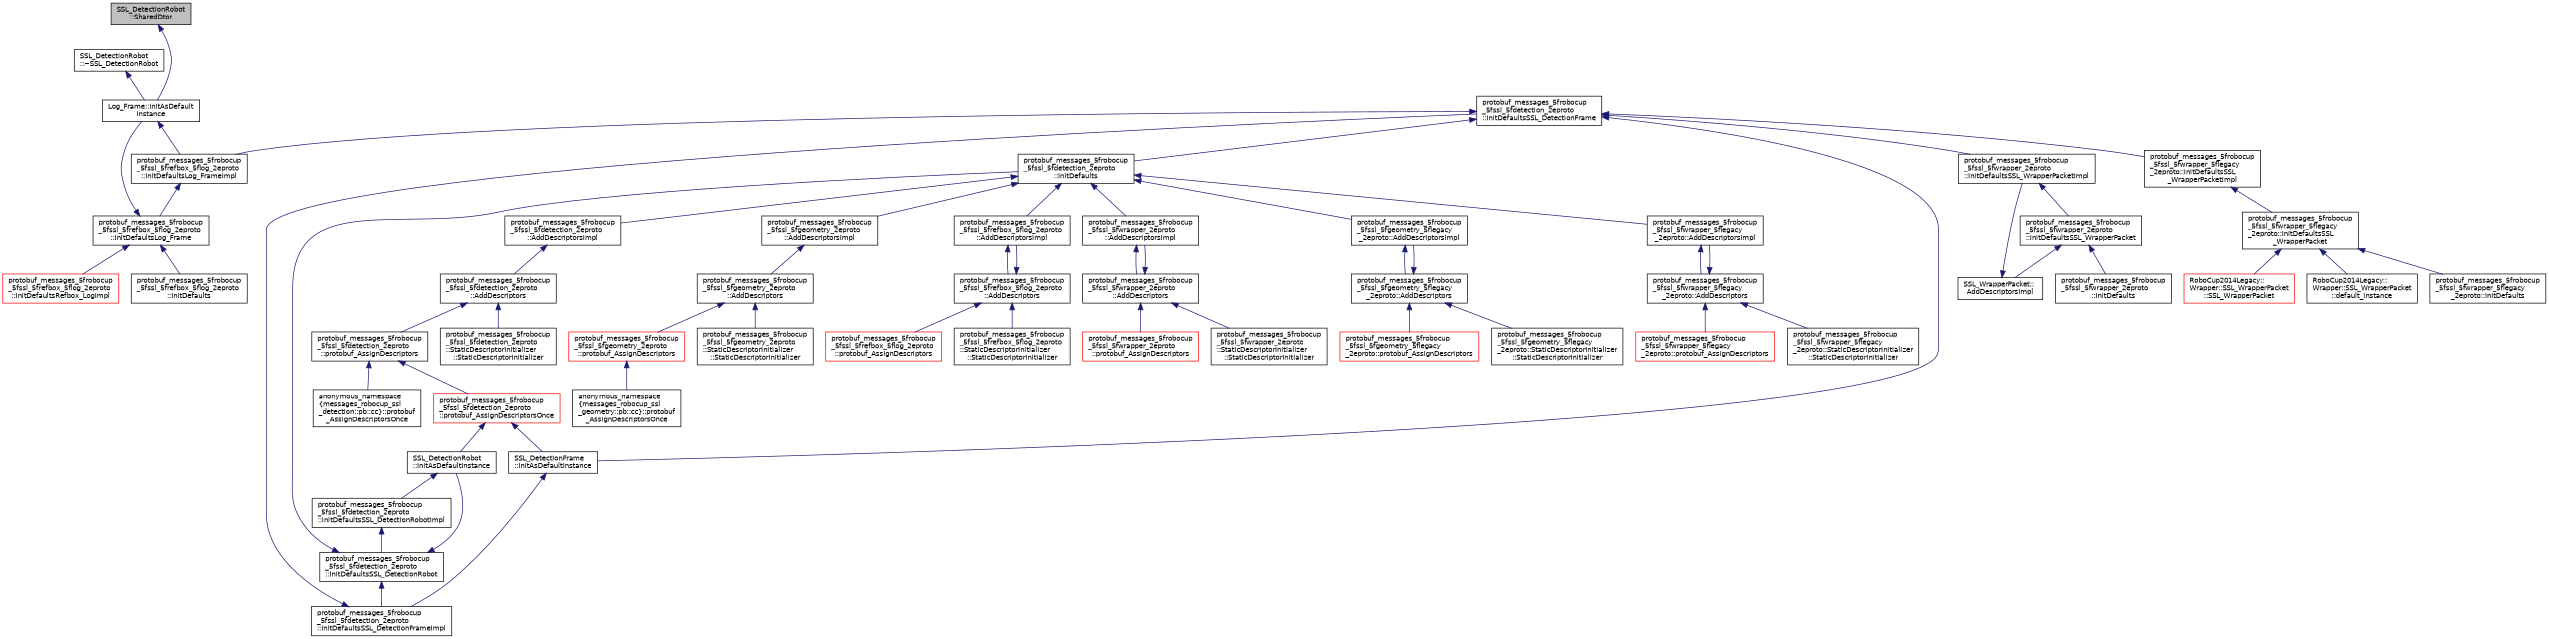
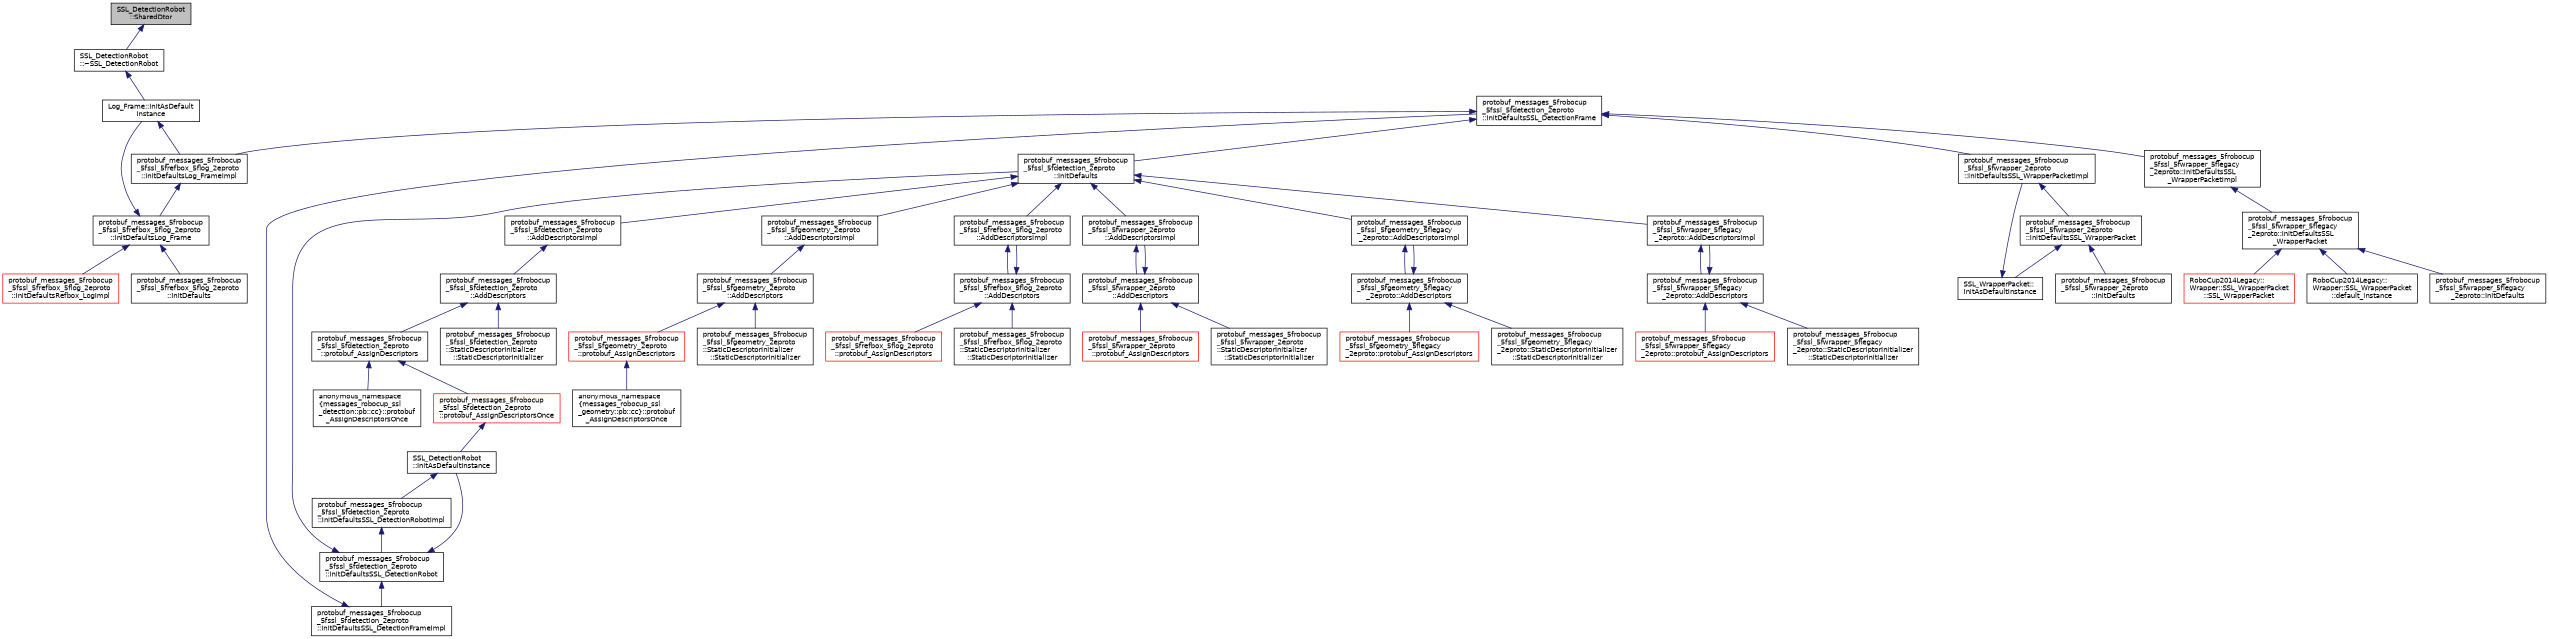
edge "Log_Frame::InitAsDefault Instance" -> "SSL_DetectionRobot ::SharedDtor": now "SSL_DetectionRobot ::~SSL_DetectionRobot" -> "SSL_DetectionRobot ::SharedDtor"
node "SSL_WrapperPacket:: AddDescriptorsImpl": label "SSL_WrapperPacket:: AddDescriptorsImpl" -> "SSL_WrapperPacket:: InitAsDefaultInstance"
node "SSL_DetectionFrame ::InitAsDefaultInstance": removed
